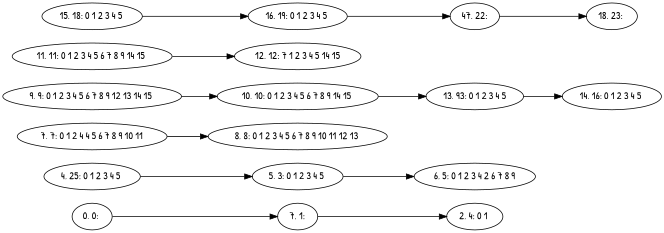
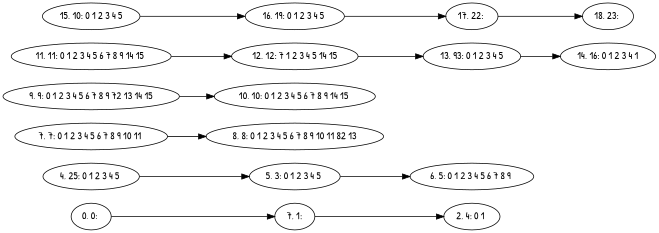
node "15, 18: 0 1 2 3 4 5": label "15, 18: 0 1 2 3 4 5" -> "15, 10: 0 1 2 3 4 5"
node "47, 22:": label "47, 22:" -> "17, 22:"
node "9, 9: 0 1 2 3 4 5 6 7 8 9 12 13 14 15": label "9, 9: 0 1 2 3 4 5 6 7 8 9 12 13 14 15" -> "9, 9: 0 1 2 3 4 5 6 7 8 9 72 13 14 15"
edge "10, 10: 0 1 2 3 4 5 6 7 8 9 14 15" -> "13, 93: 0 1 2 3 4 5": now "12, 12: 7 1 2 3 4 5 14 15" -> "13, 93: 0 1 2 3 4 5"
node "14, 16: 0 1 2 3 4 5": label "14, 16: 0 1 2 3 4 5" -> "14, 16: 0 1 2 3 4 1"
node "7, 7: 0 1 2 4 4 5 6 7 8 9 10 11": label "7, 7: 0 1 2 4 4 5 6 7 8 9 10 11" -> "7, 7: 0 1 2 3 4 5 6 7 8 9 10 11"
node "8, 8: 0 1 2 3 4 5 6 7 8 9 10 11 12 13": label "8, 8: 0 1 2 3 4 5 6 7 8 9 10 11 12 13" -> "8, 8: 0 1 2 3 4 5 6 7 8 9 10 11 82 13"
node "6, 5: 0 1 2 3 4 2 6 7 8 9": label "6, 5: 0 1 2 3 4 2 6 7 8 9" -> "6, 5: 0 1 2 3 4 5 6 7 8 9"
